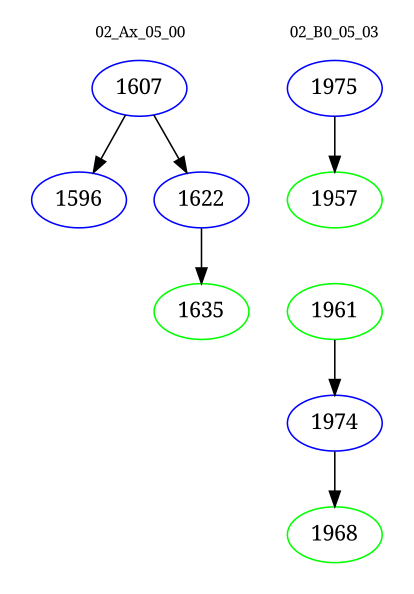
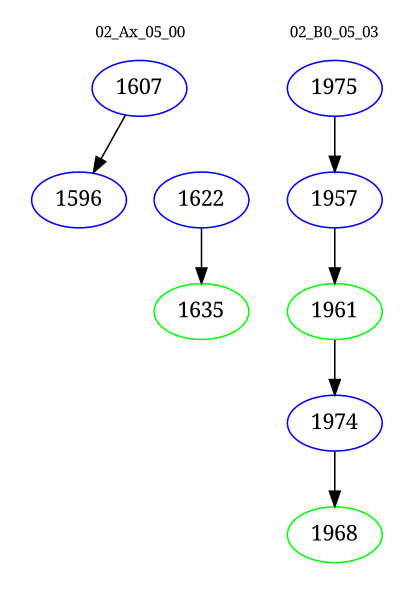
edge "1607" -> "1622": removed
node "1957": color green -> blue
edge "1957" -> "1961": added
